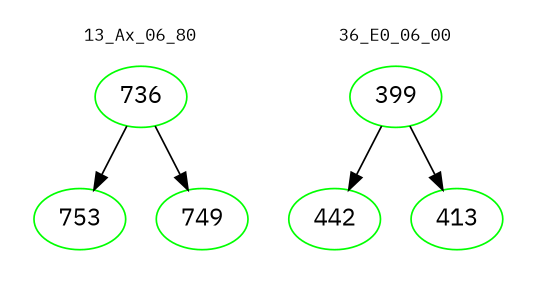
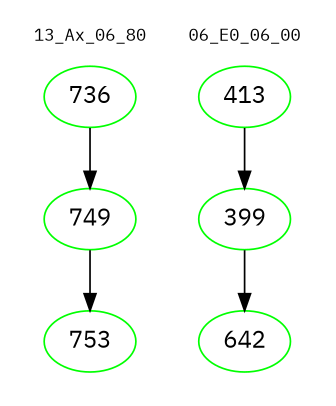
cluster "36_E0_06_00": label "36_E0_06_00" -> "06_E0_06_00"
edge "736" -> "753": now "749" -> "753"
edge "399" -> "413": reversed
node "442": label "442" -> "642"
